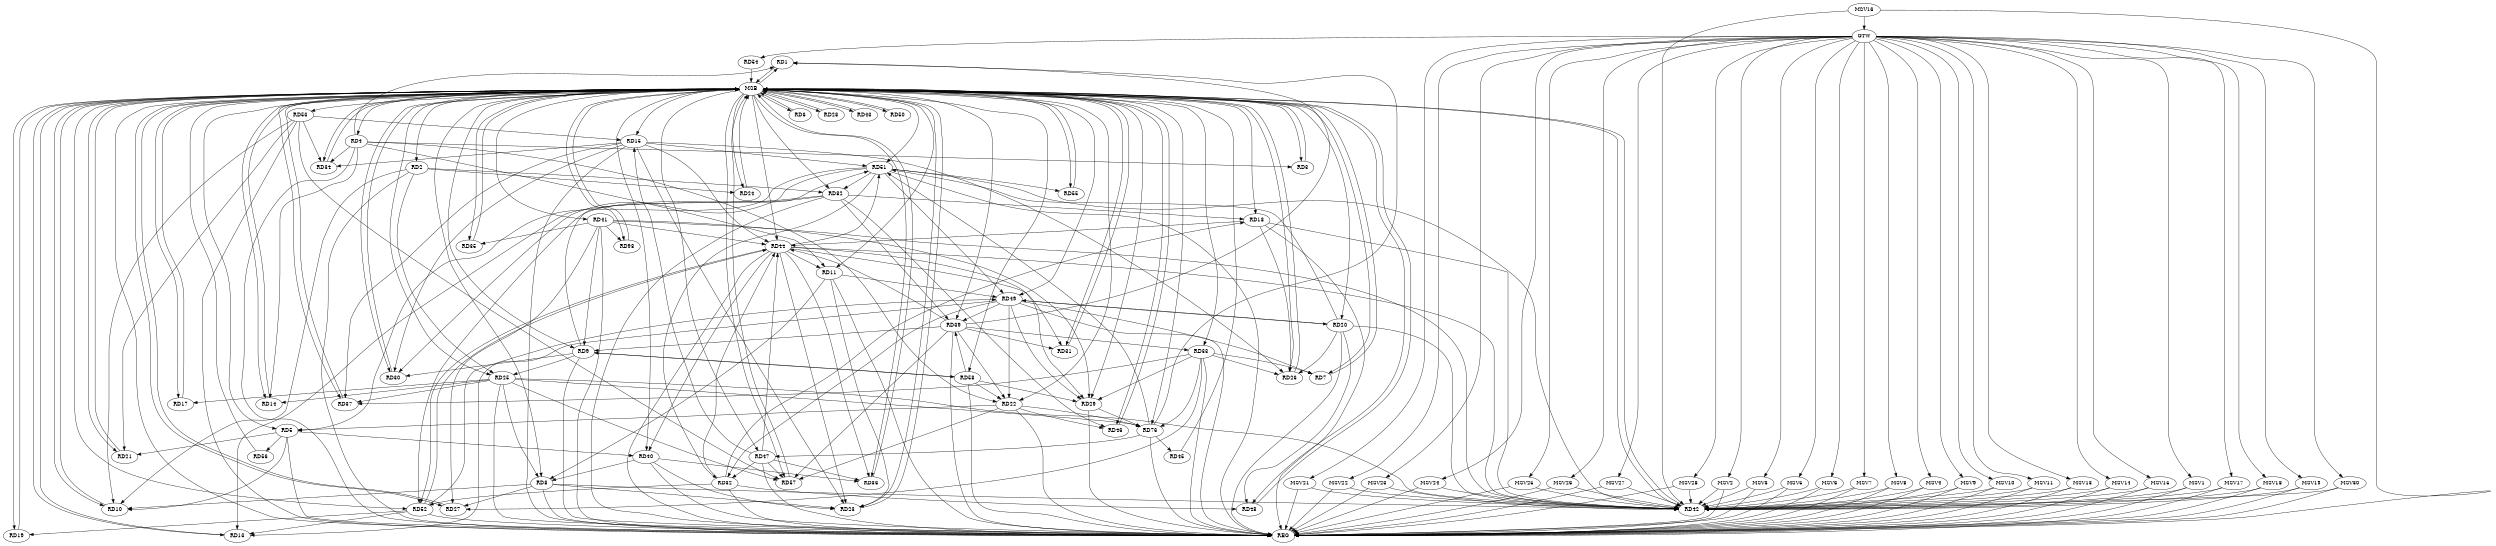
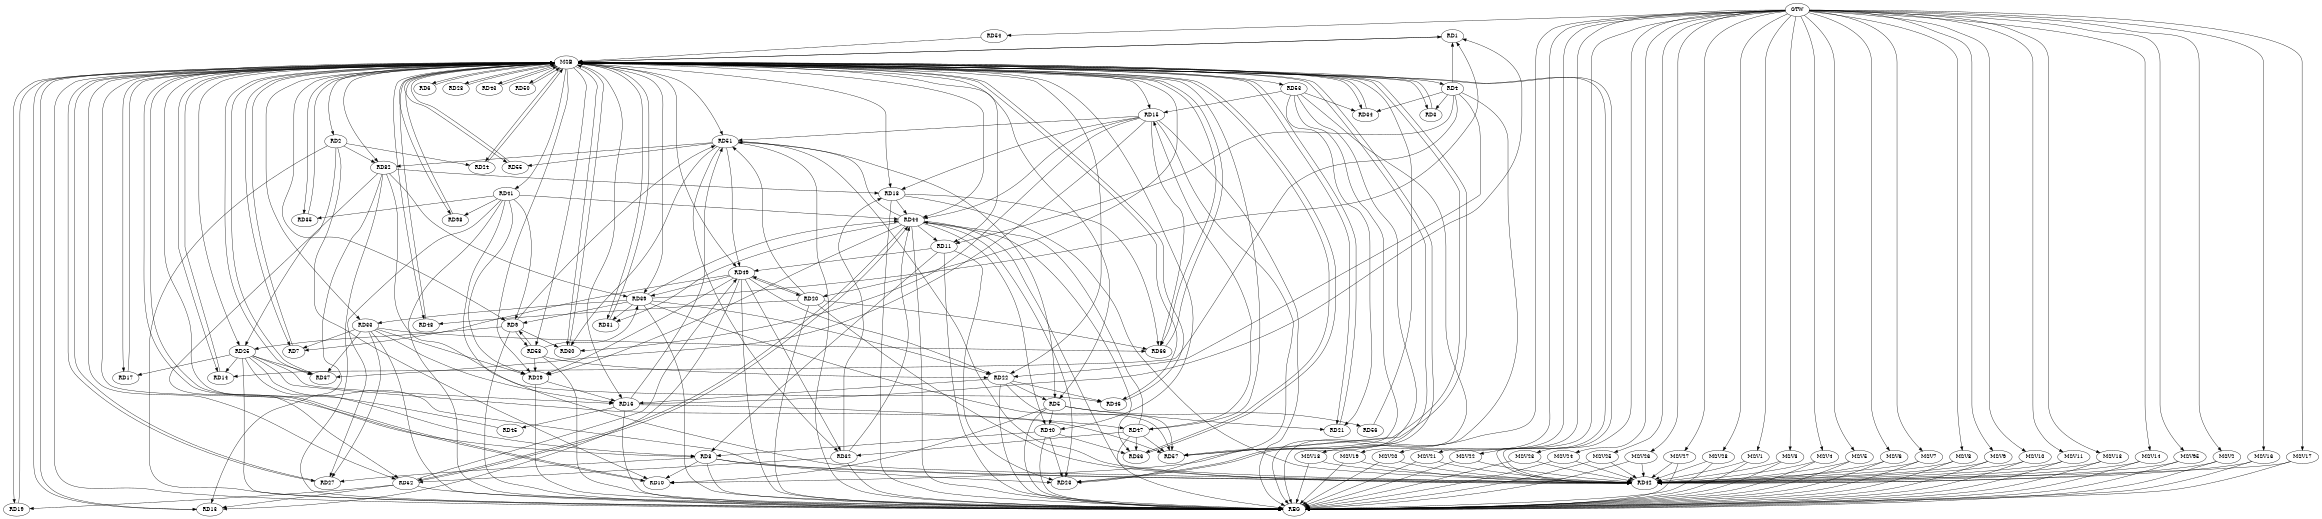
edge "MSV16" -> "GTW": reversed
edge "RD15" -> "RD34": now "RD15" -> "RD18"
node "RD26": label "RD26" -> "RD66"
node "RD76": label "RD76" -> "RD16"
node "MSV15": label "MSV15" -> "MSV95"
node "MSV30": label "MSV30" -> "MSV20"
edge "RD32" -> "RD48": removed
